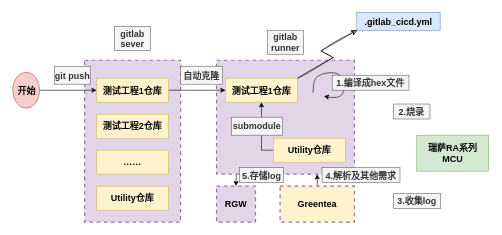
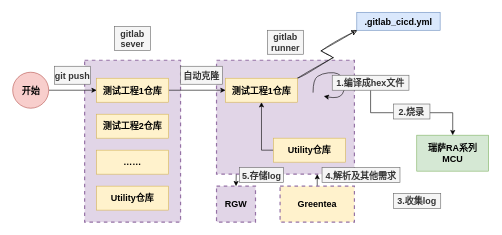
node "开始": size 27x36 -> 36x36
edge "1.编译成hex文件" -> "瑞萨RA系列 MCU": added
node "submodule": removed
